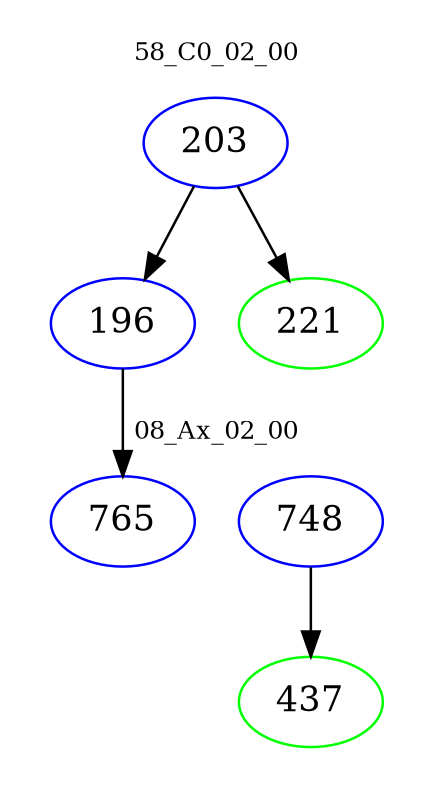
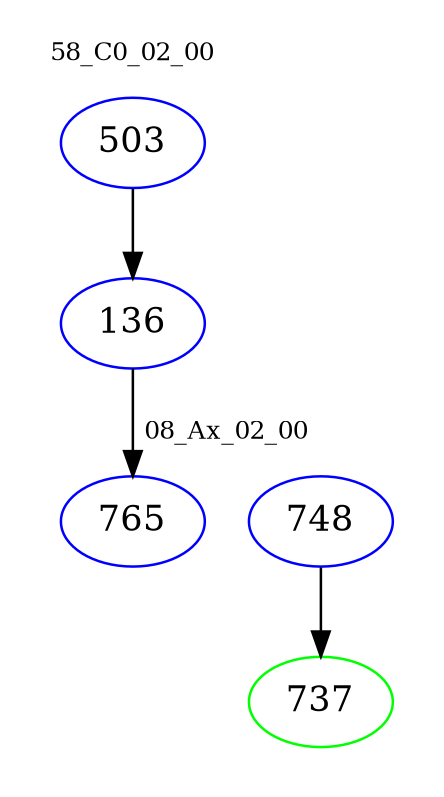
node "203": label "203" -> "503"
node "196": label "196" -> "136"
node "221": removed
node "437": label "437" -> "737"
